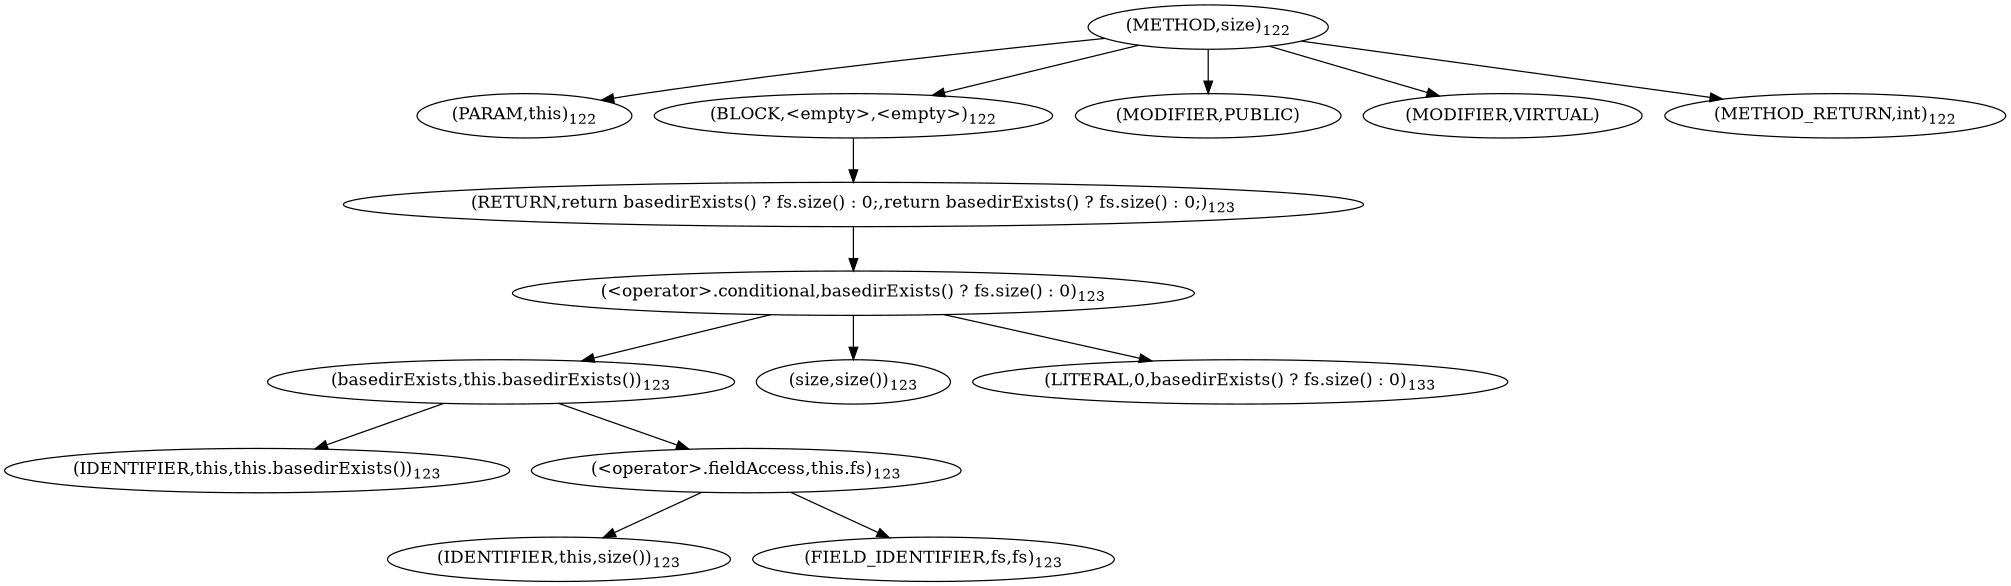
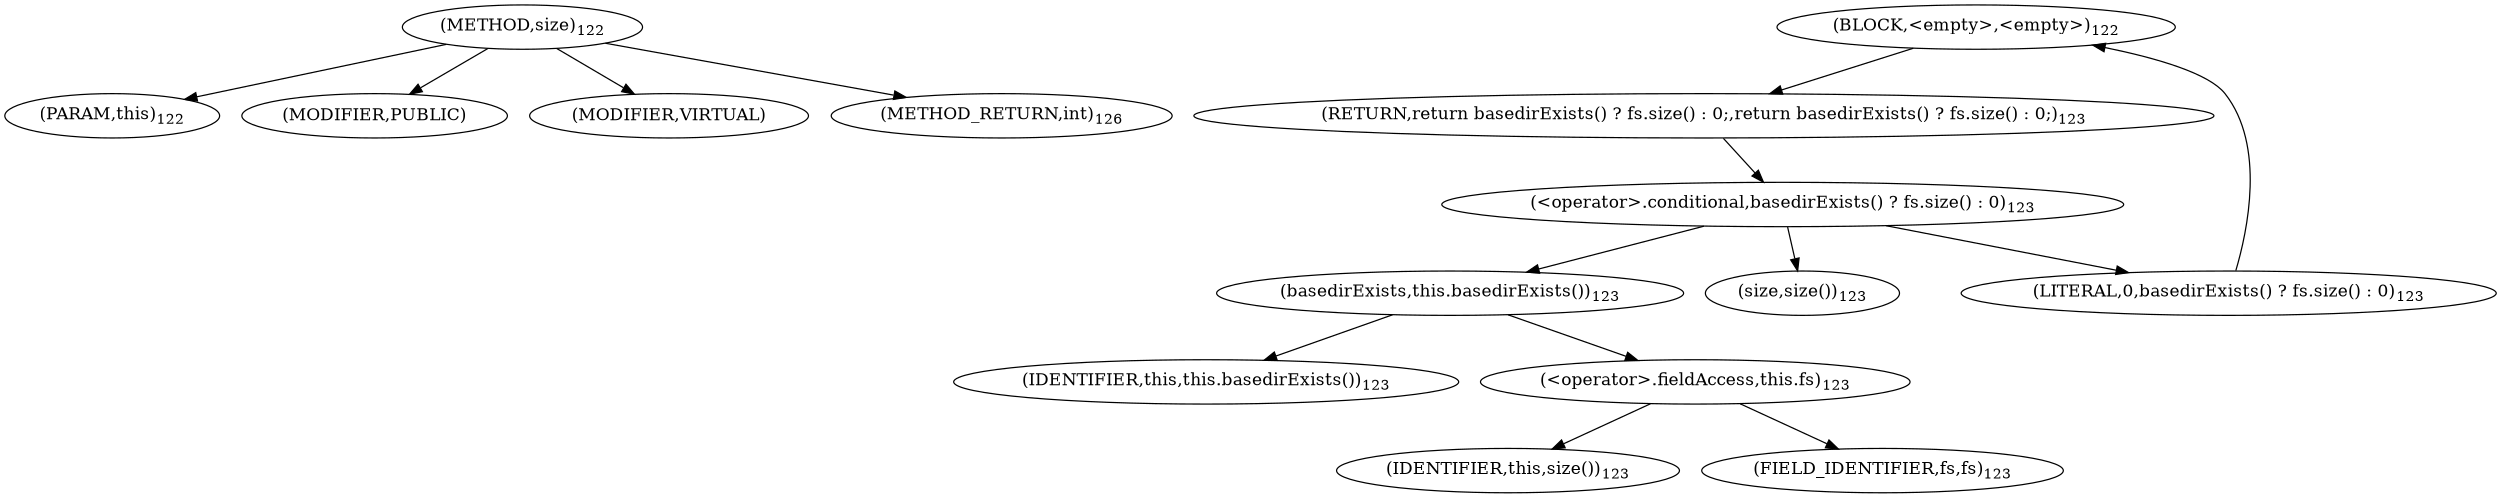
edge "(METHOD,size)" -> "(BLOCK,<empty>,<empty>)": now "(LITERAL,0,basedirExists() ? fs.size() : 0)" -> "(BLOCK,<empty>,<empty>)"
node "(METHOD_RETURN,int)": text "122" -> "126"
node "(LITERAL,0,basedirExists() ? fs.size() : 0)": text "133" -> "123"
